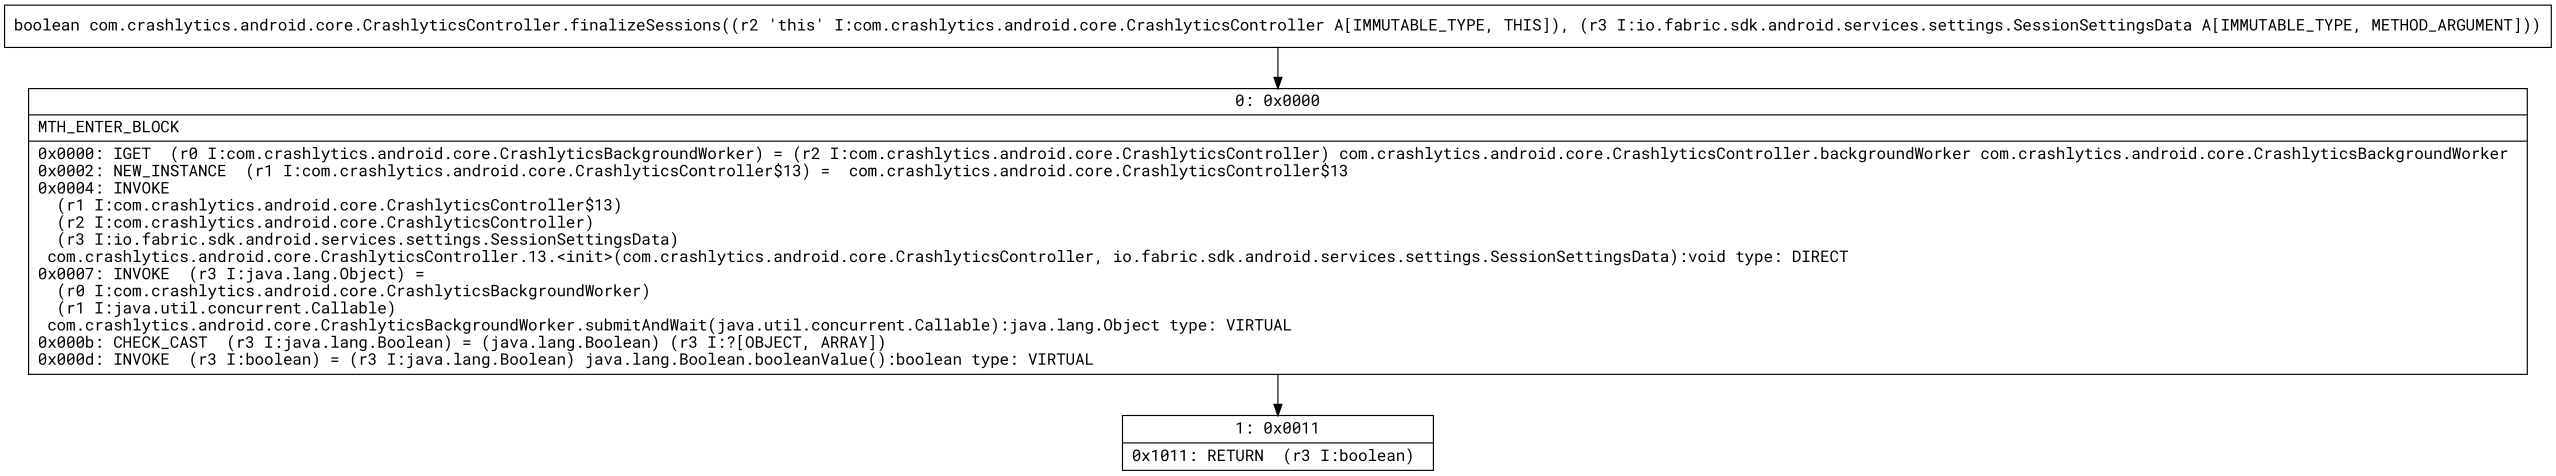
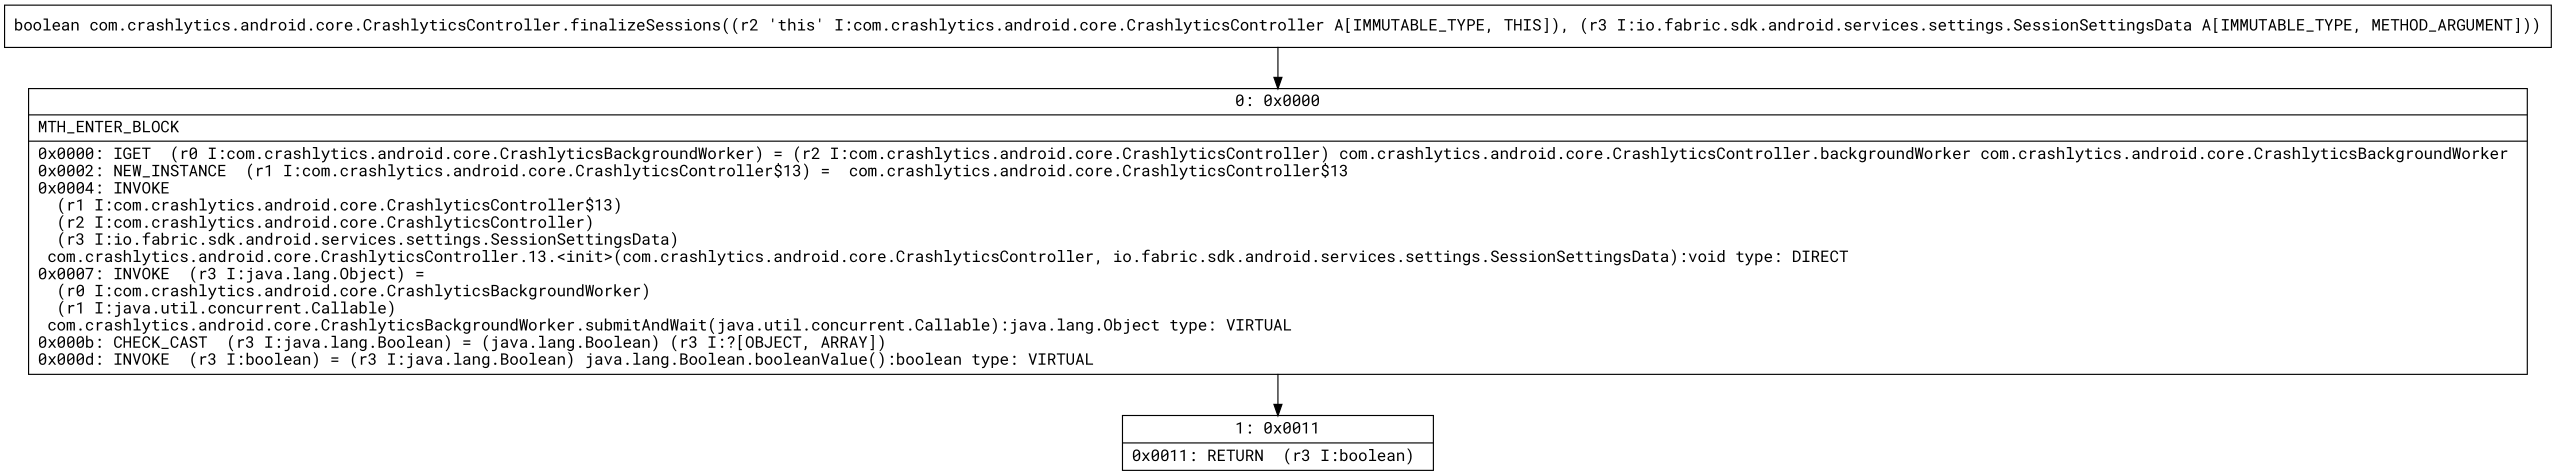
node "1: 0x0011": text "0x1011: RETURN  (r3 I:boolean)" -> "0x0011: RETURN  (r3 I:boolean)"
